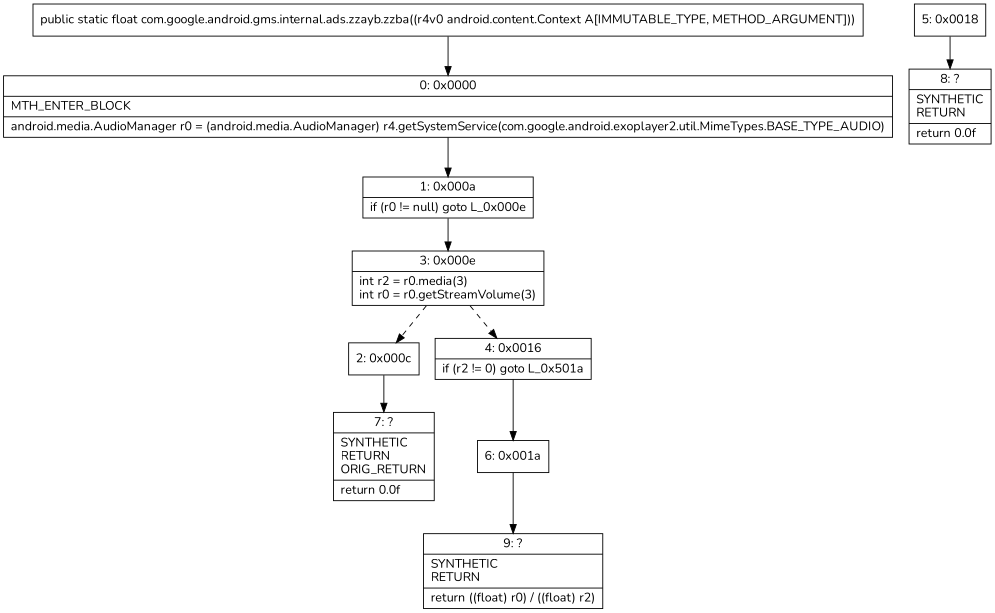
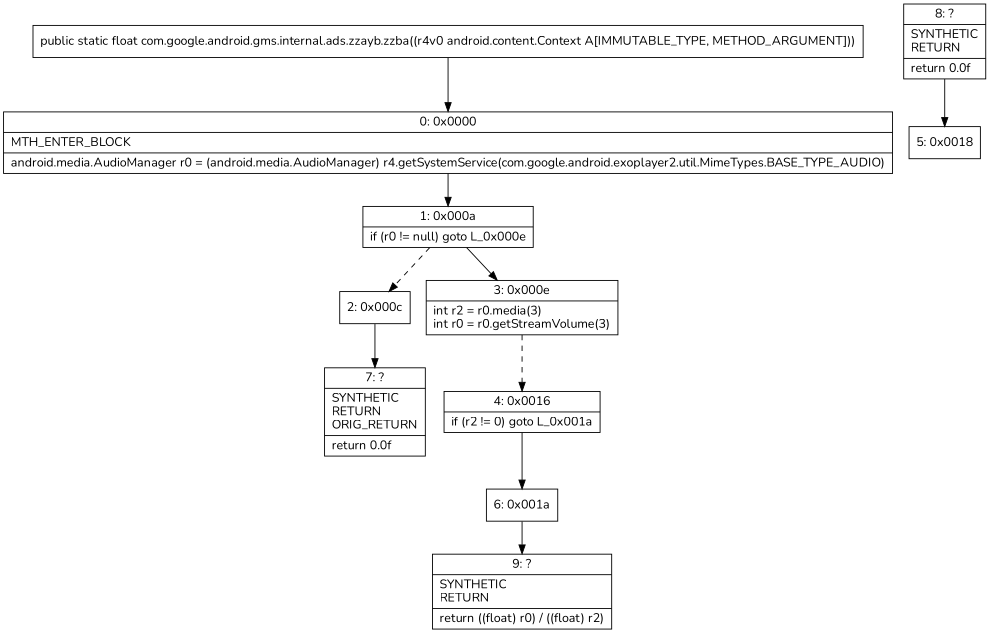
edge "5: 0x0018" -> "8: ?": reversed
edge "3: 0x000e" -> "2: 0x000c": now "1: 0x000a" -> "2: 0x000c"
node "4: 0x0016": text "if (r2 != 0) goto L_0x501a" -> "if (r2 != 0) goto L_0x001a"
